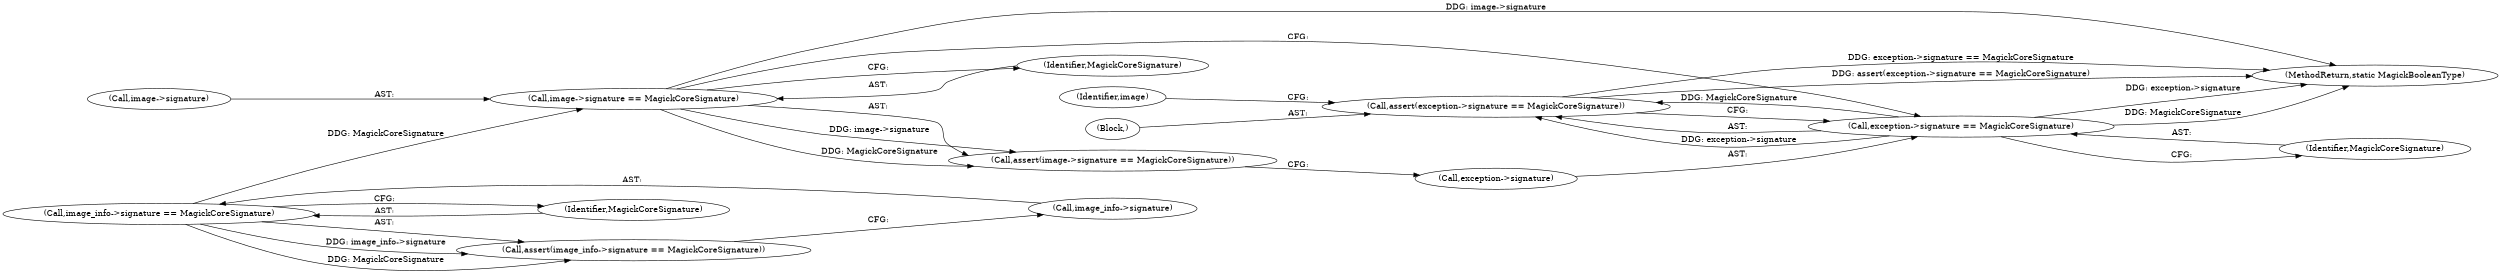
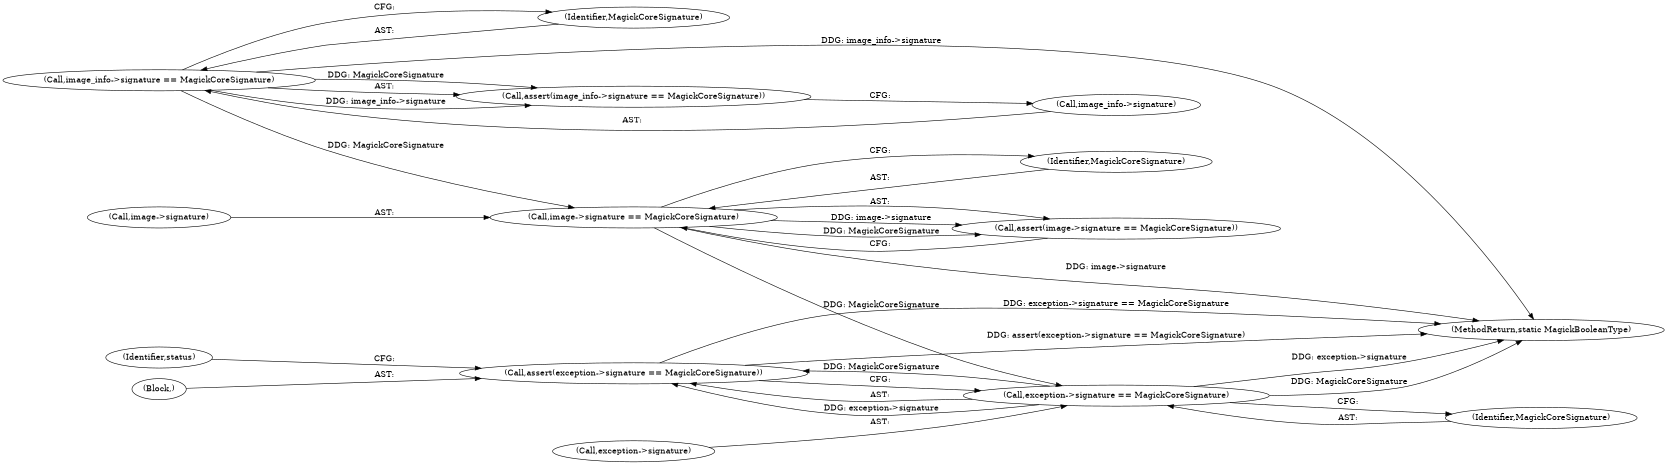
edge "(Call,image->signature == MagickCoreSignature)" -> "(Call,exception->signature == MagickCoreSignature)": label "CFG: " -> "DDG: MagickCoreSignature"
edge "(Call,image_info->signature == MagickCoreSignature)" -> "(MethodReturn,static MagickBooleanType)": added, label "DDG: image_info->signature"
node "(Identifier,image)": label "(Identifier,image)" -> "(Identifier,status)"
edge "(Call,assert(image->signature == MagickCoreSignature))" -> "(Call,exception->signature)": now "(Call,assert(image->signature == MagickCoreSignature))" -> "(Call,image->signature == MagickCoreSignature)"
